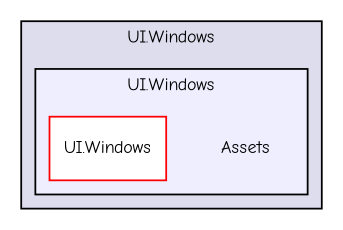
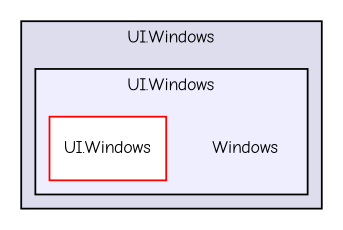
node "Assets": label "Assets" -> "Windows"
